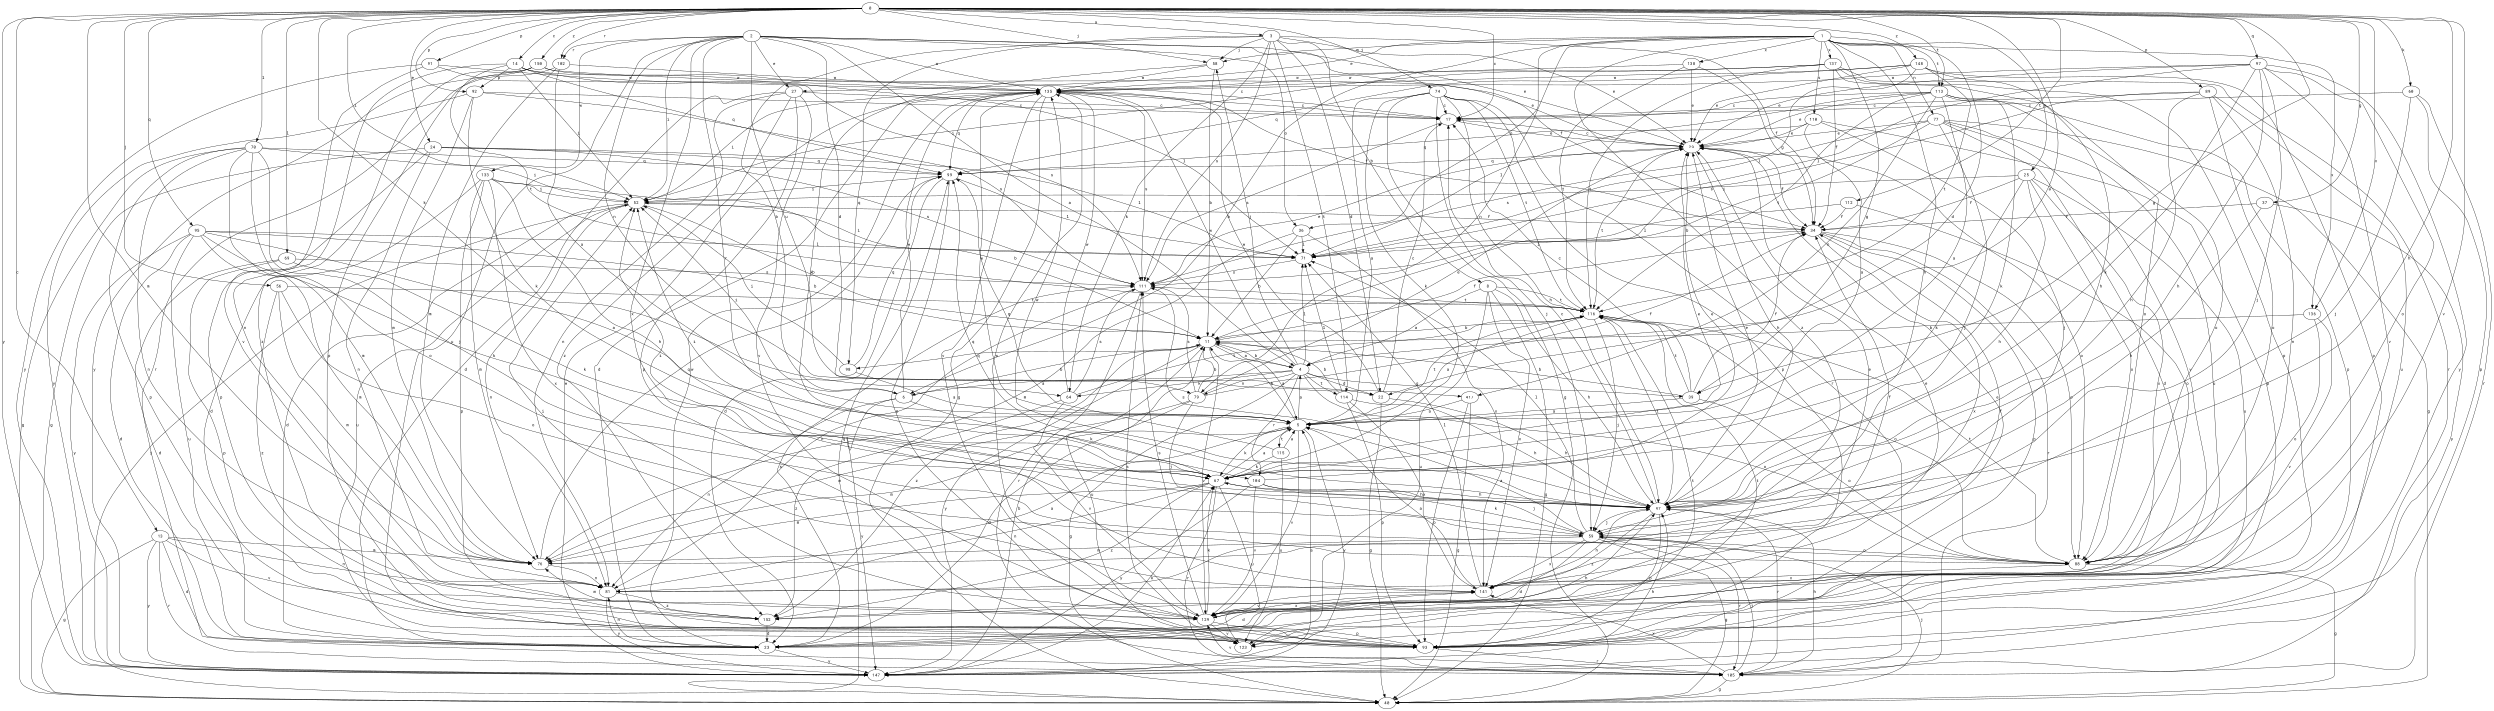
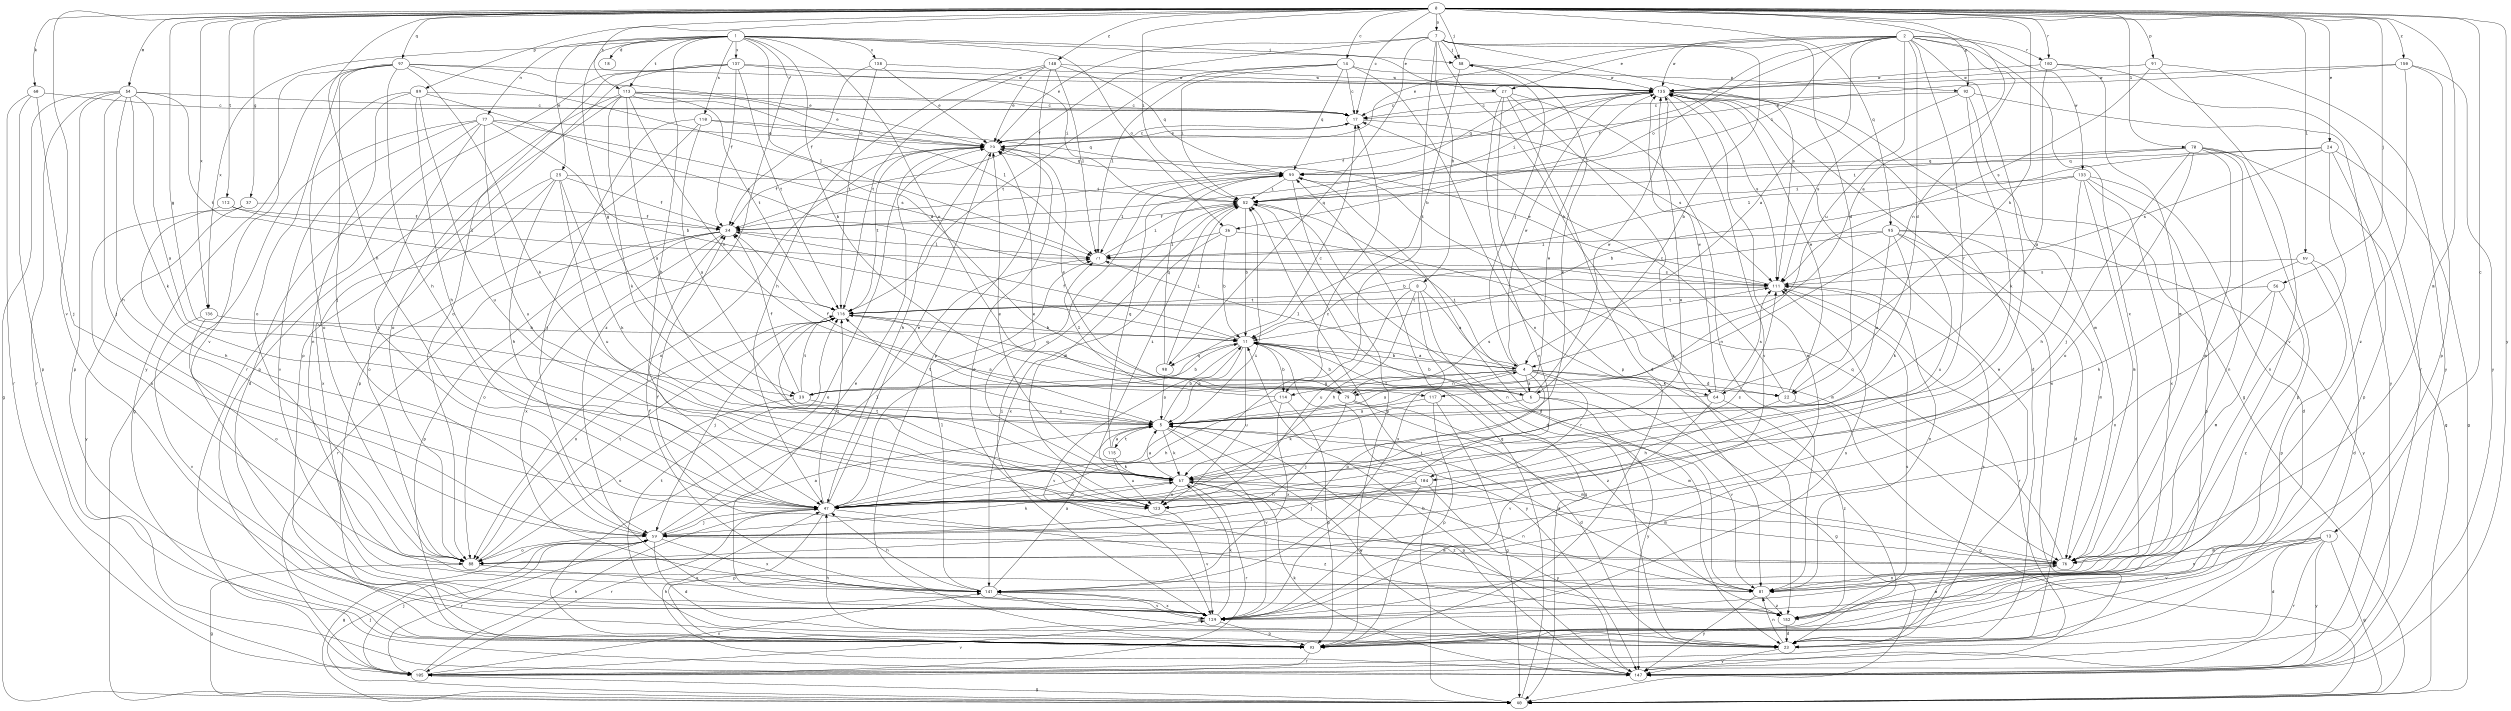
node "3": label "3" -> "7"
node "18": added
node "74": label "74" -> "54"
edge "138" -> "34": label "g" -> "f"
edge "114" -> "11": reversed
node "417": label "417" -> "117"
edge "6" -> "81": label "n" -> "v"
edge "129" -> "123": reversed
